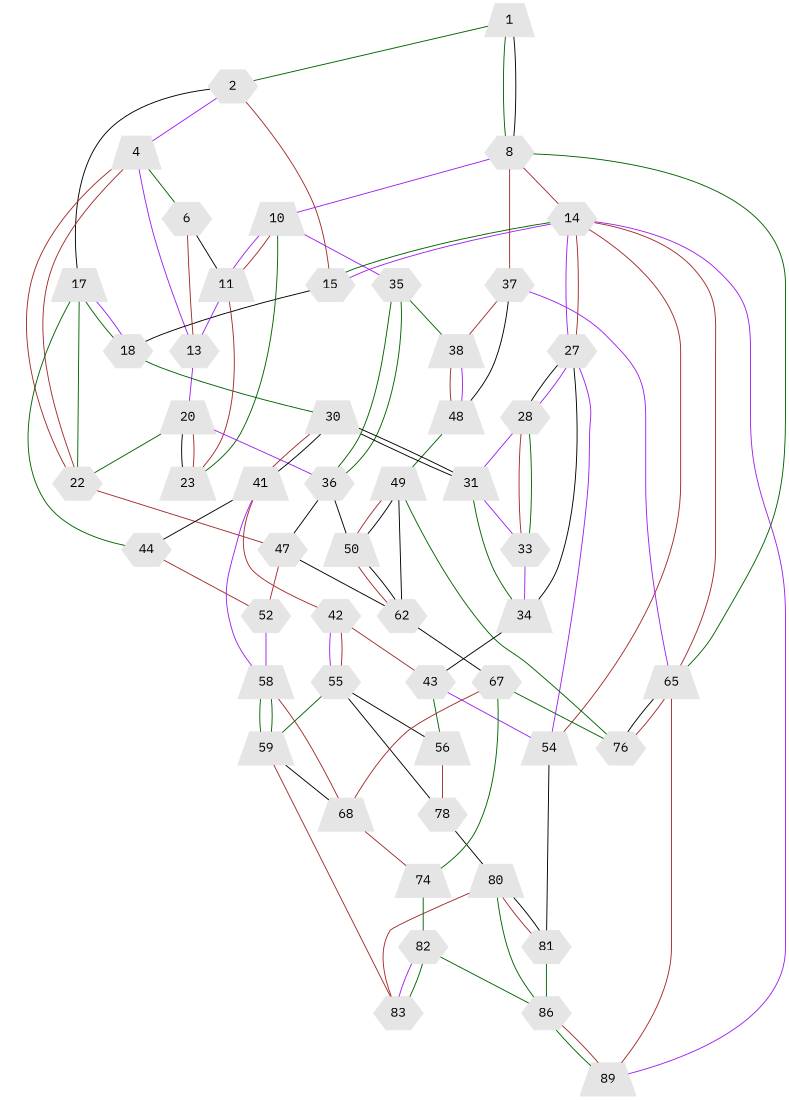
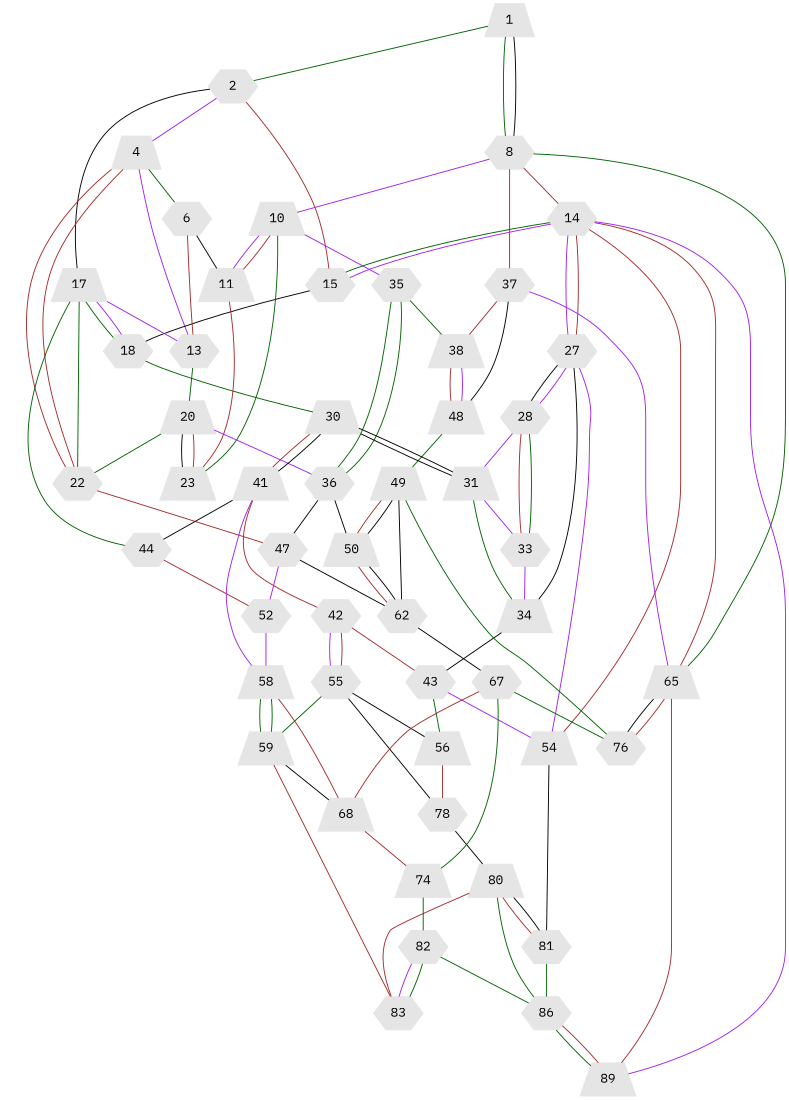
edge "11" -- "13": now "17" -- "13"
edge "13" -- "20": color purple -> darkgreen
edge "47" -- "52": color brown -> purple
